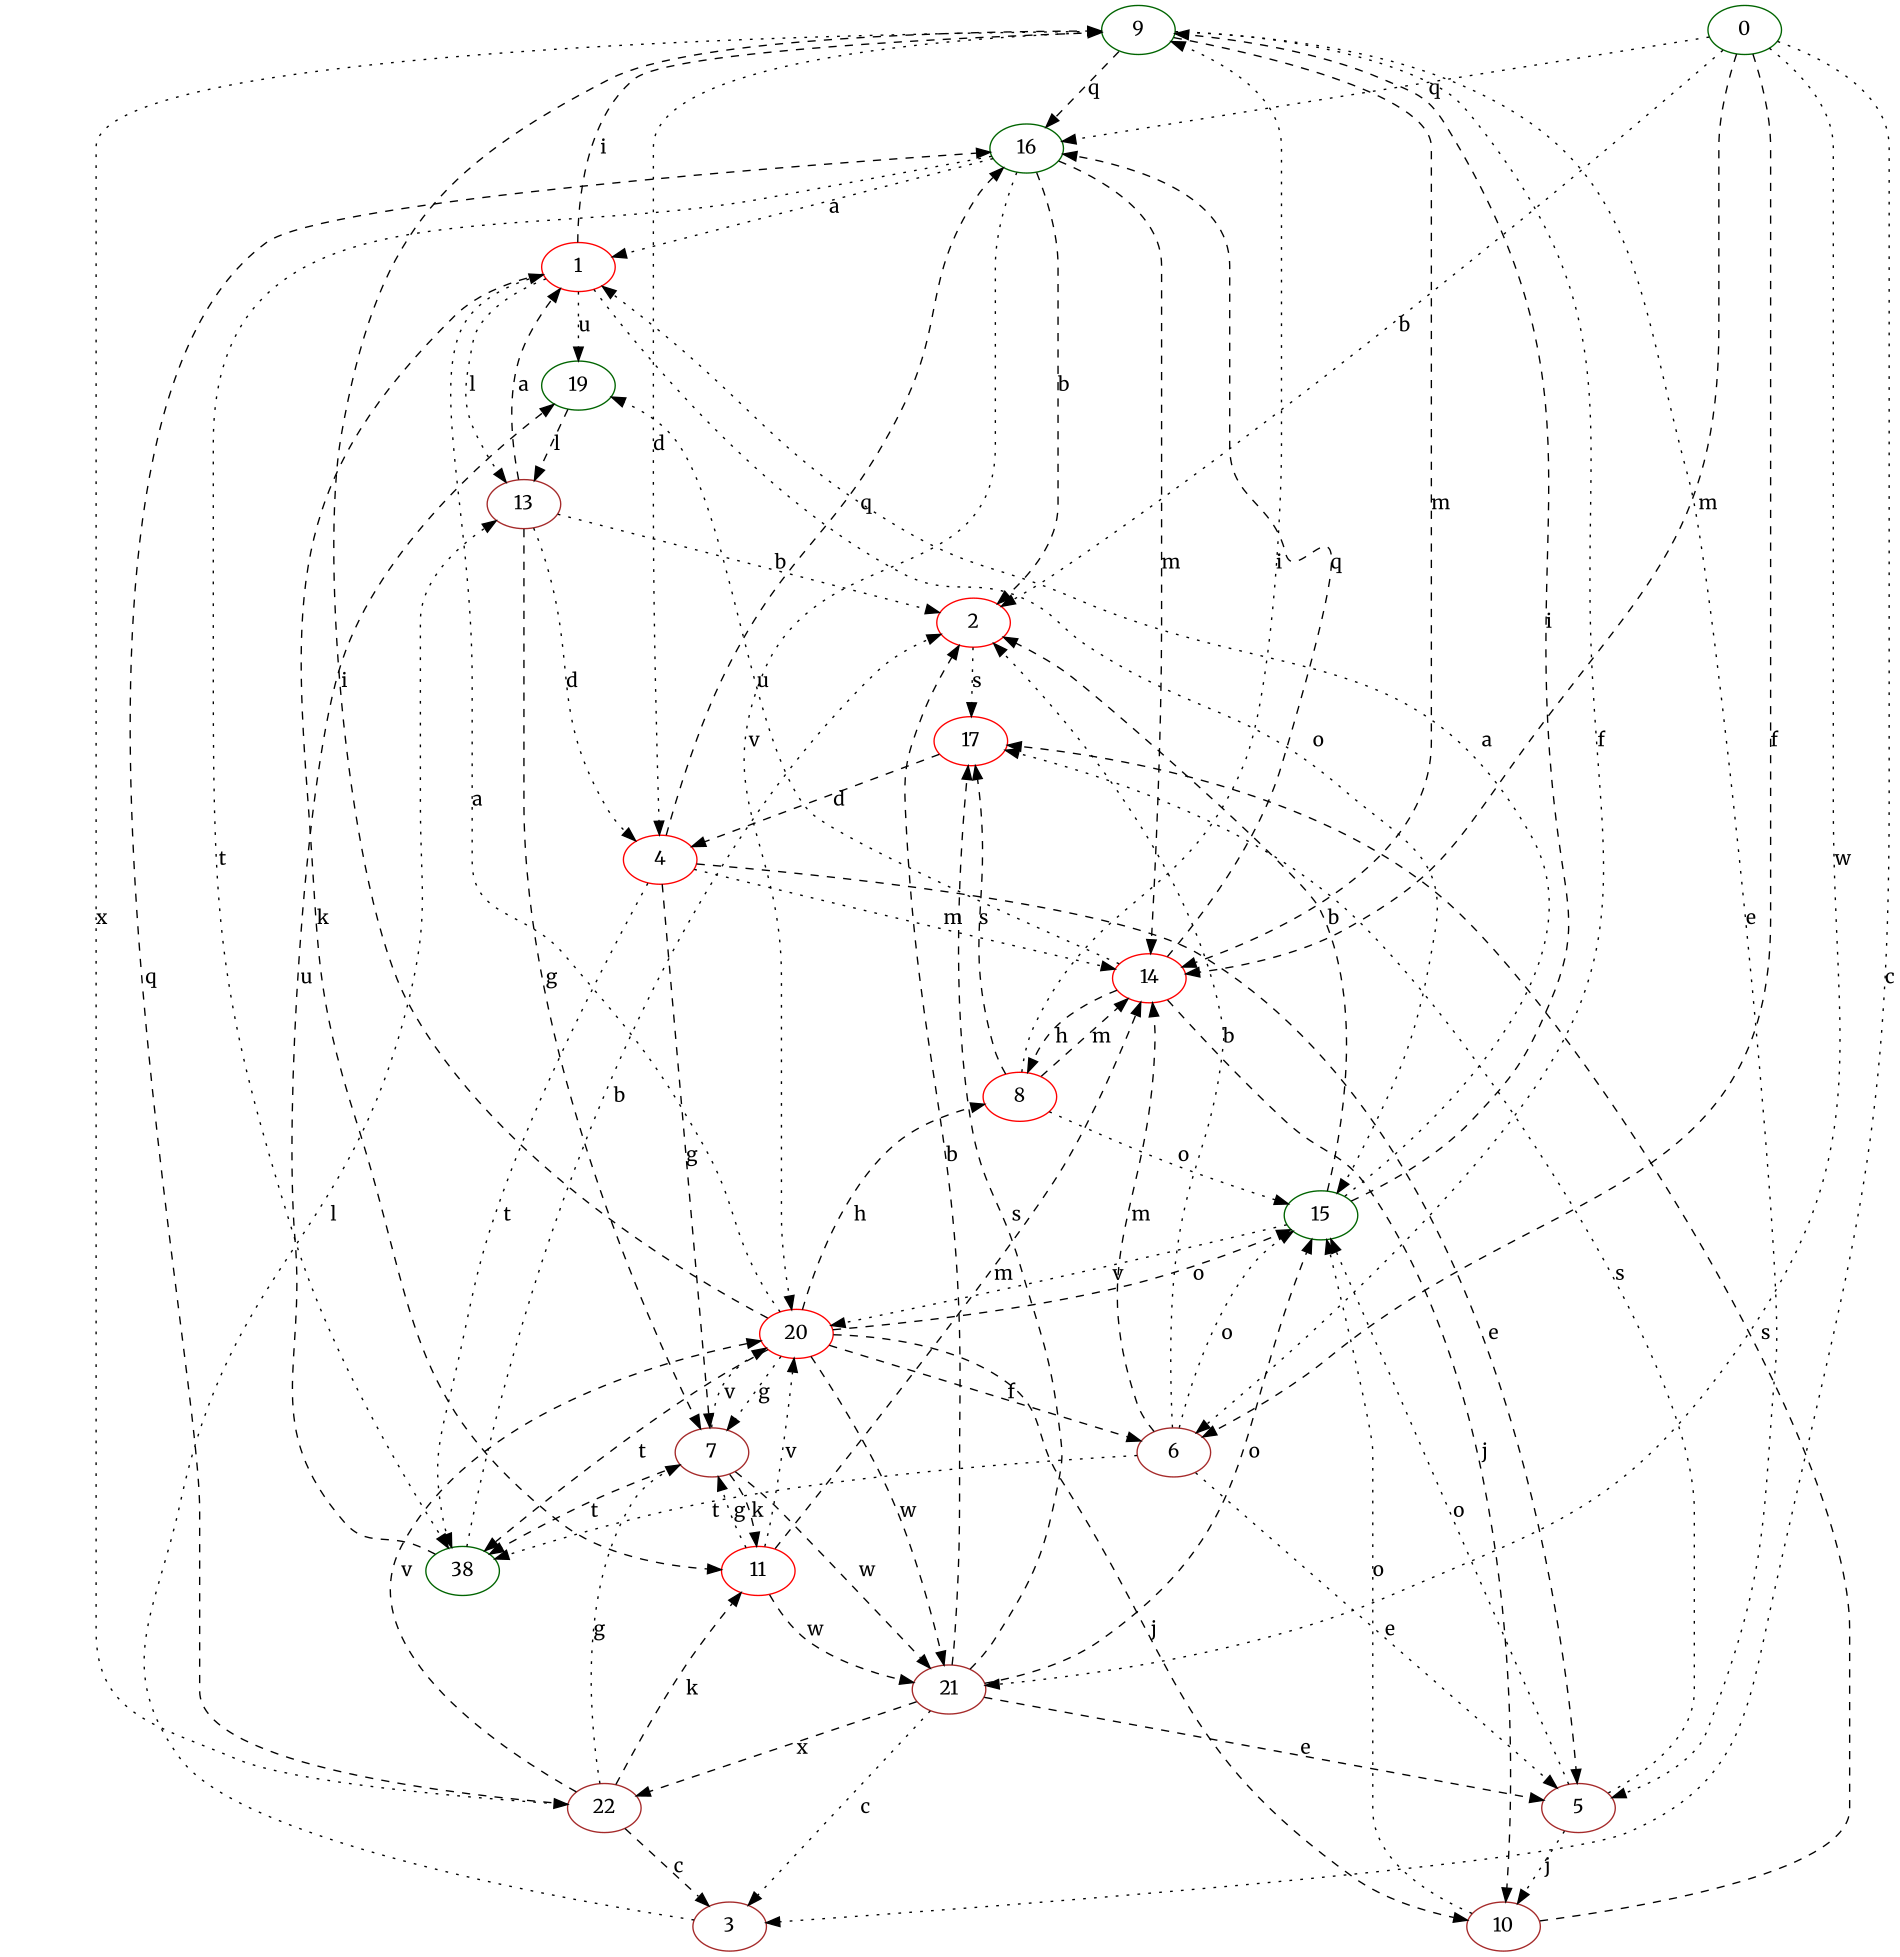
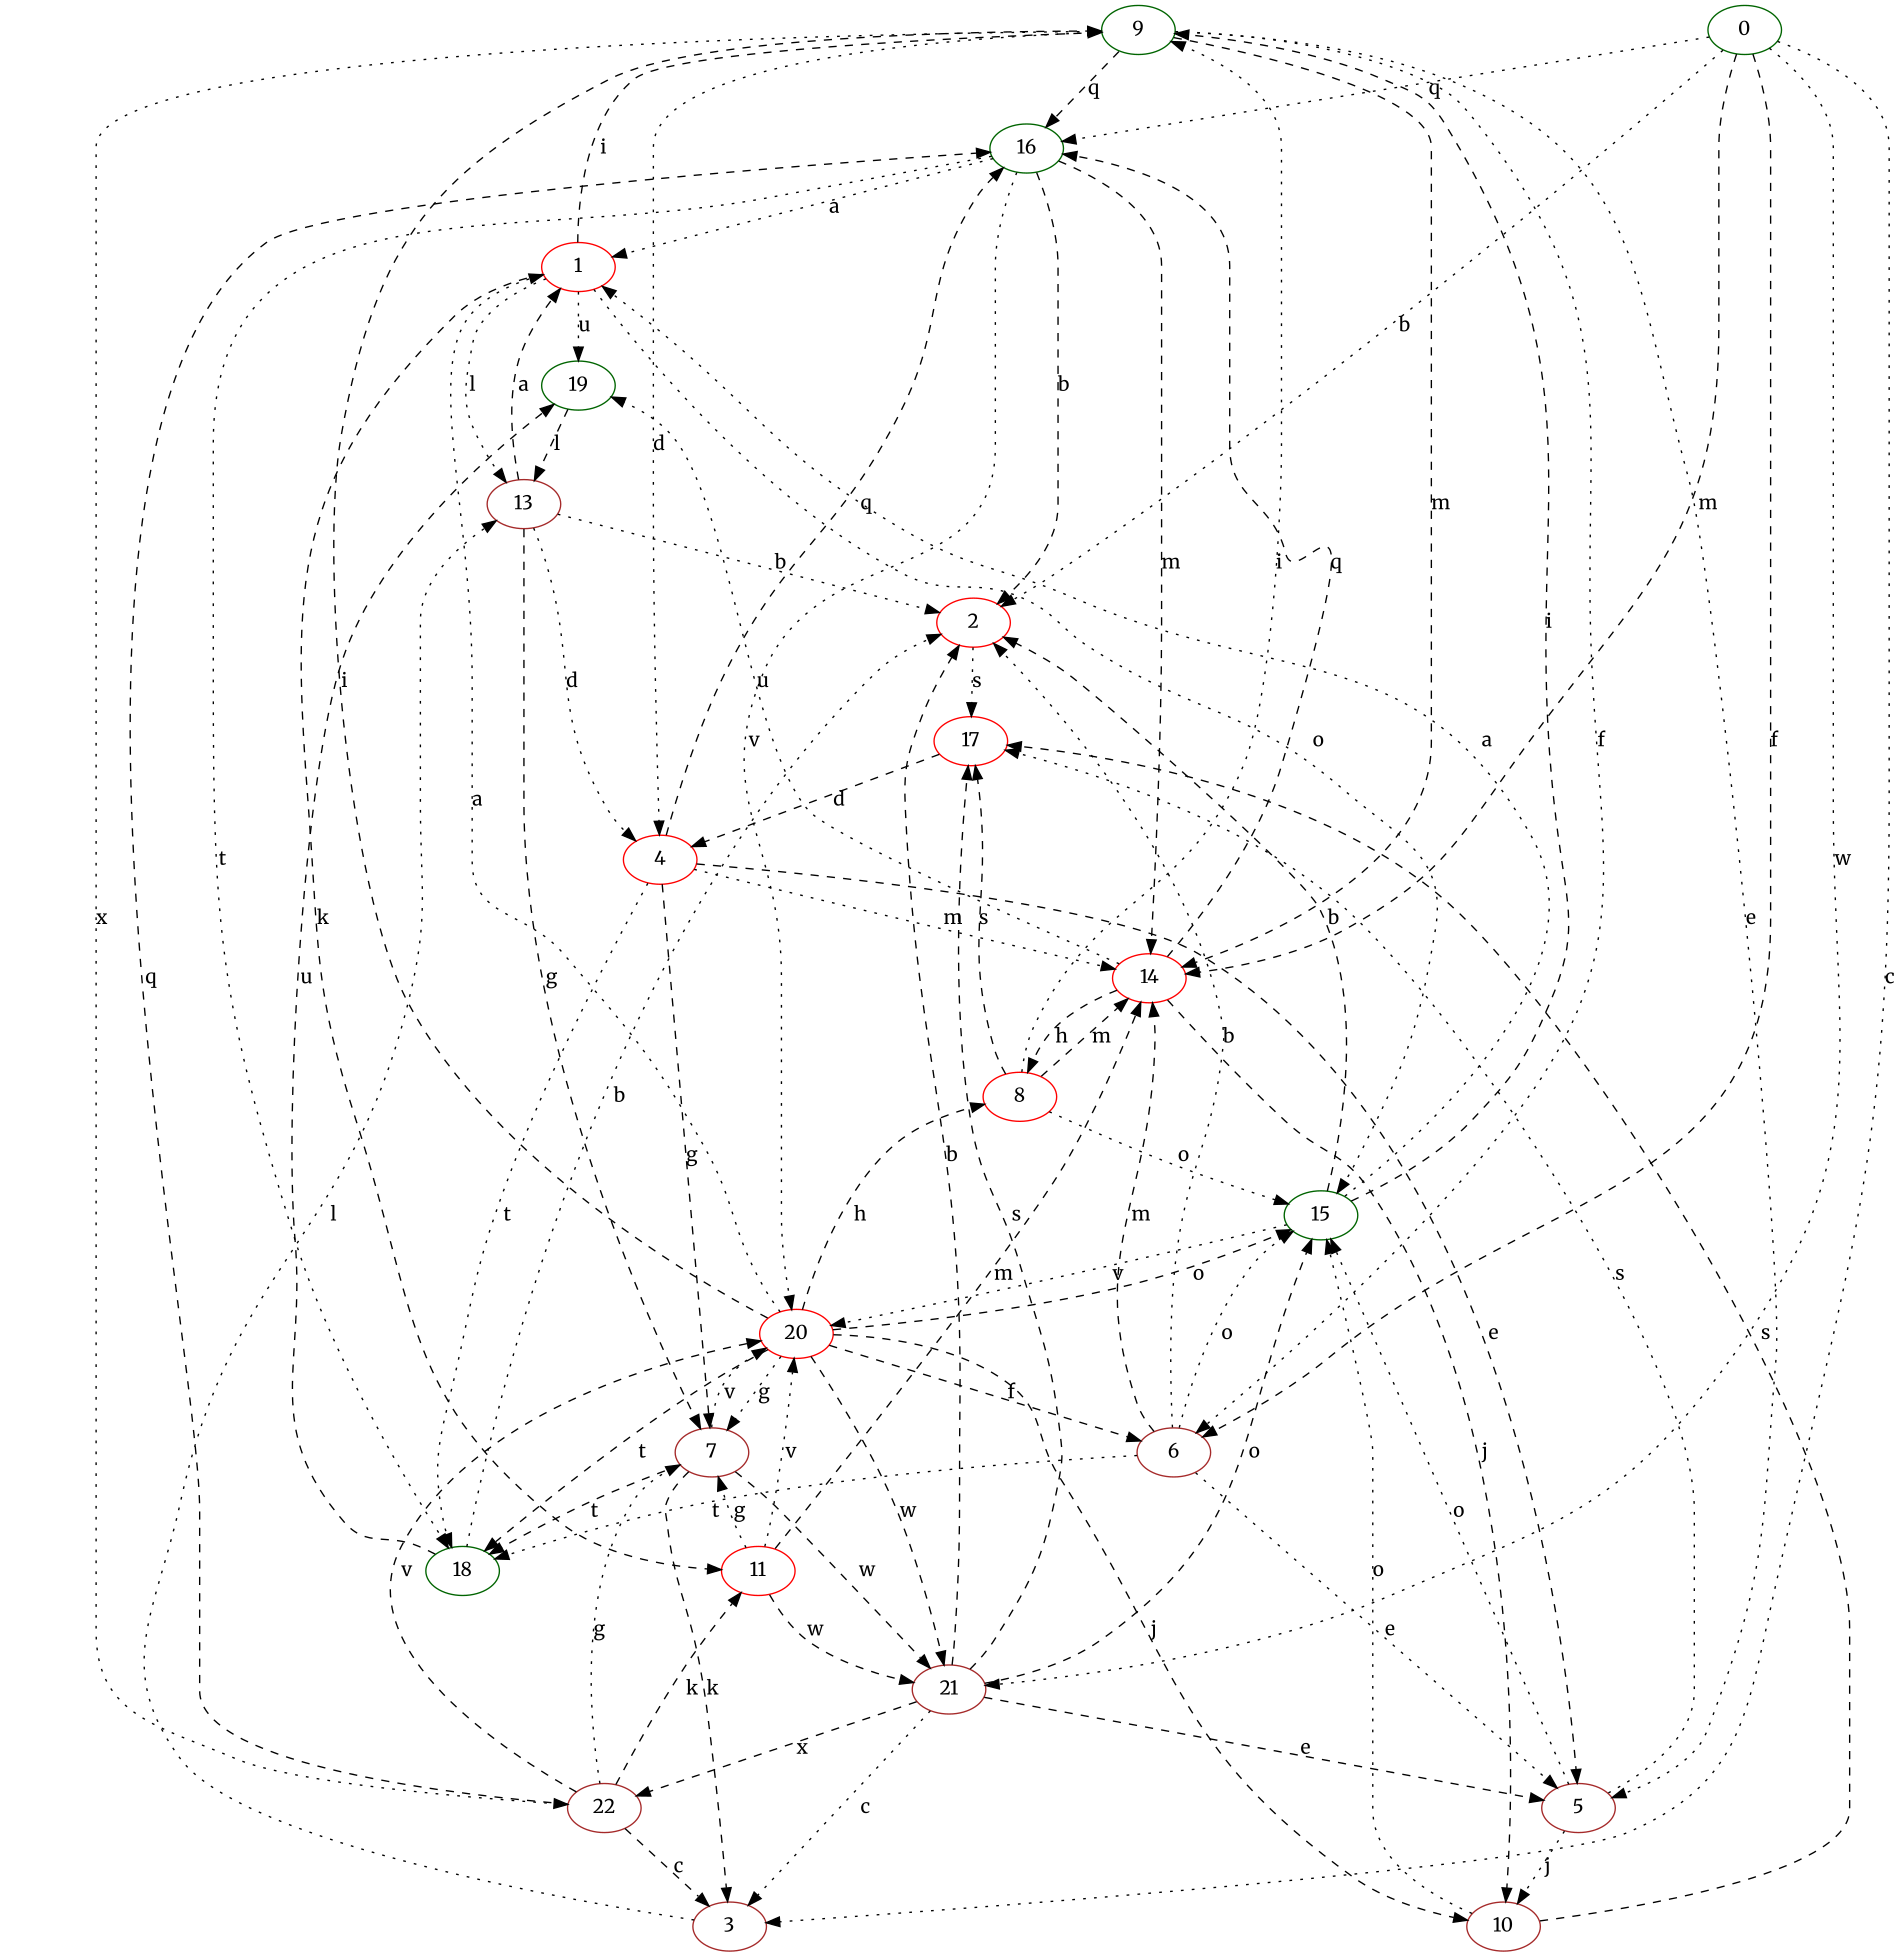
edge "7" -> "11": now "7" -> "3"
node "38": label "38" -> "18"
